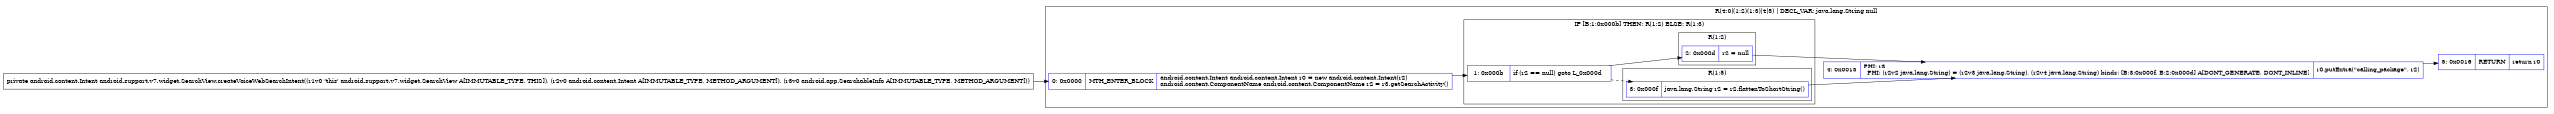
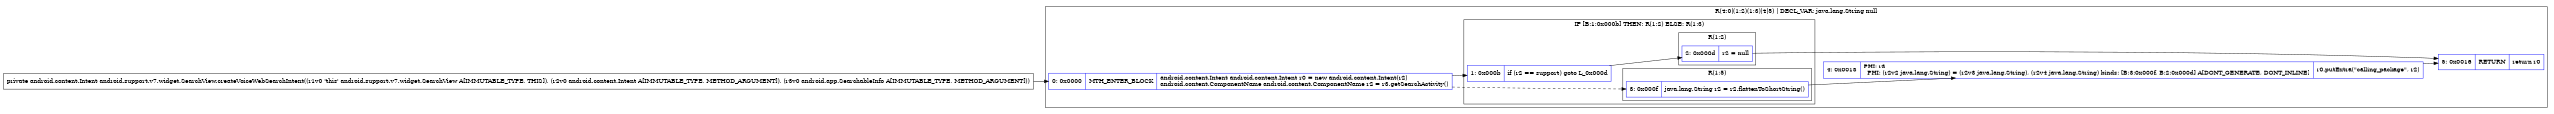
edge "2: 0x000d" -> "4: 0x0013": now "2: 0x000d" -> "5: 0x0016"
node "1: 0x000b": text "if (r2 == null) goto L_0x000d" -> "if (r2 == support) goto L_0x000d"
edge "1: 0x000b" -> "3: 0x000f": now "0: 0x0000" -> "3: 0x000f"
